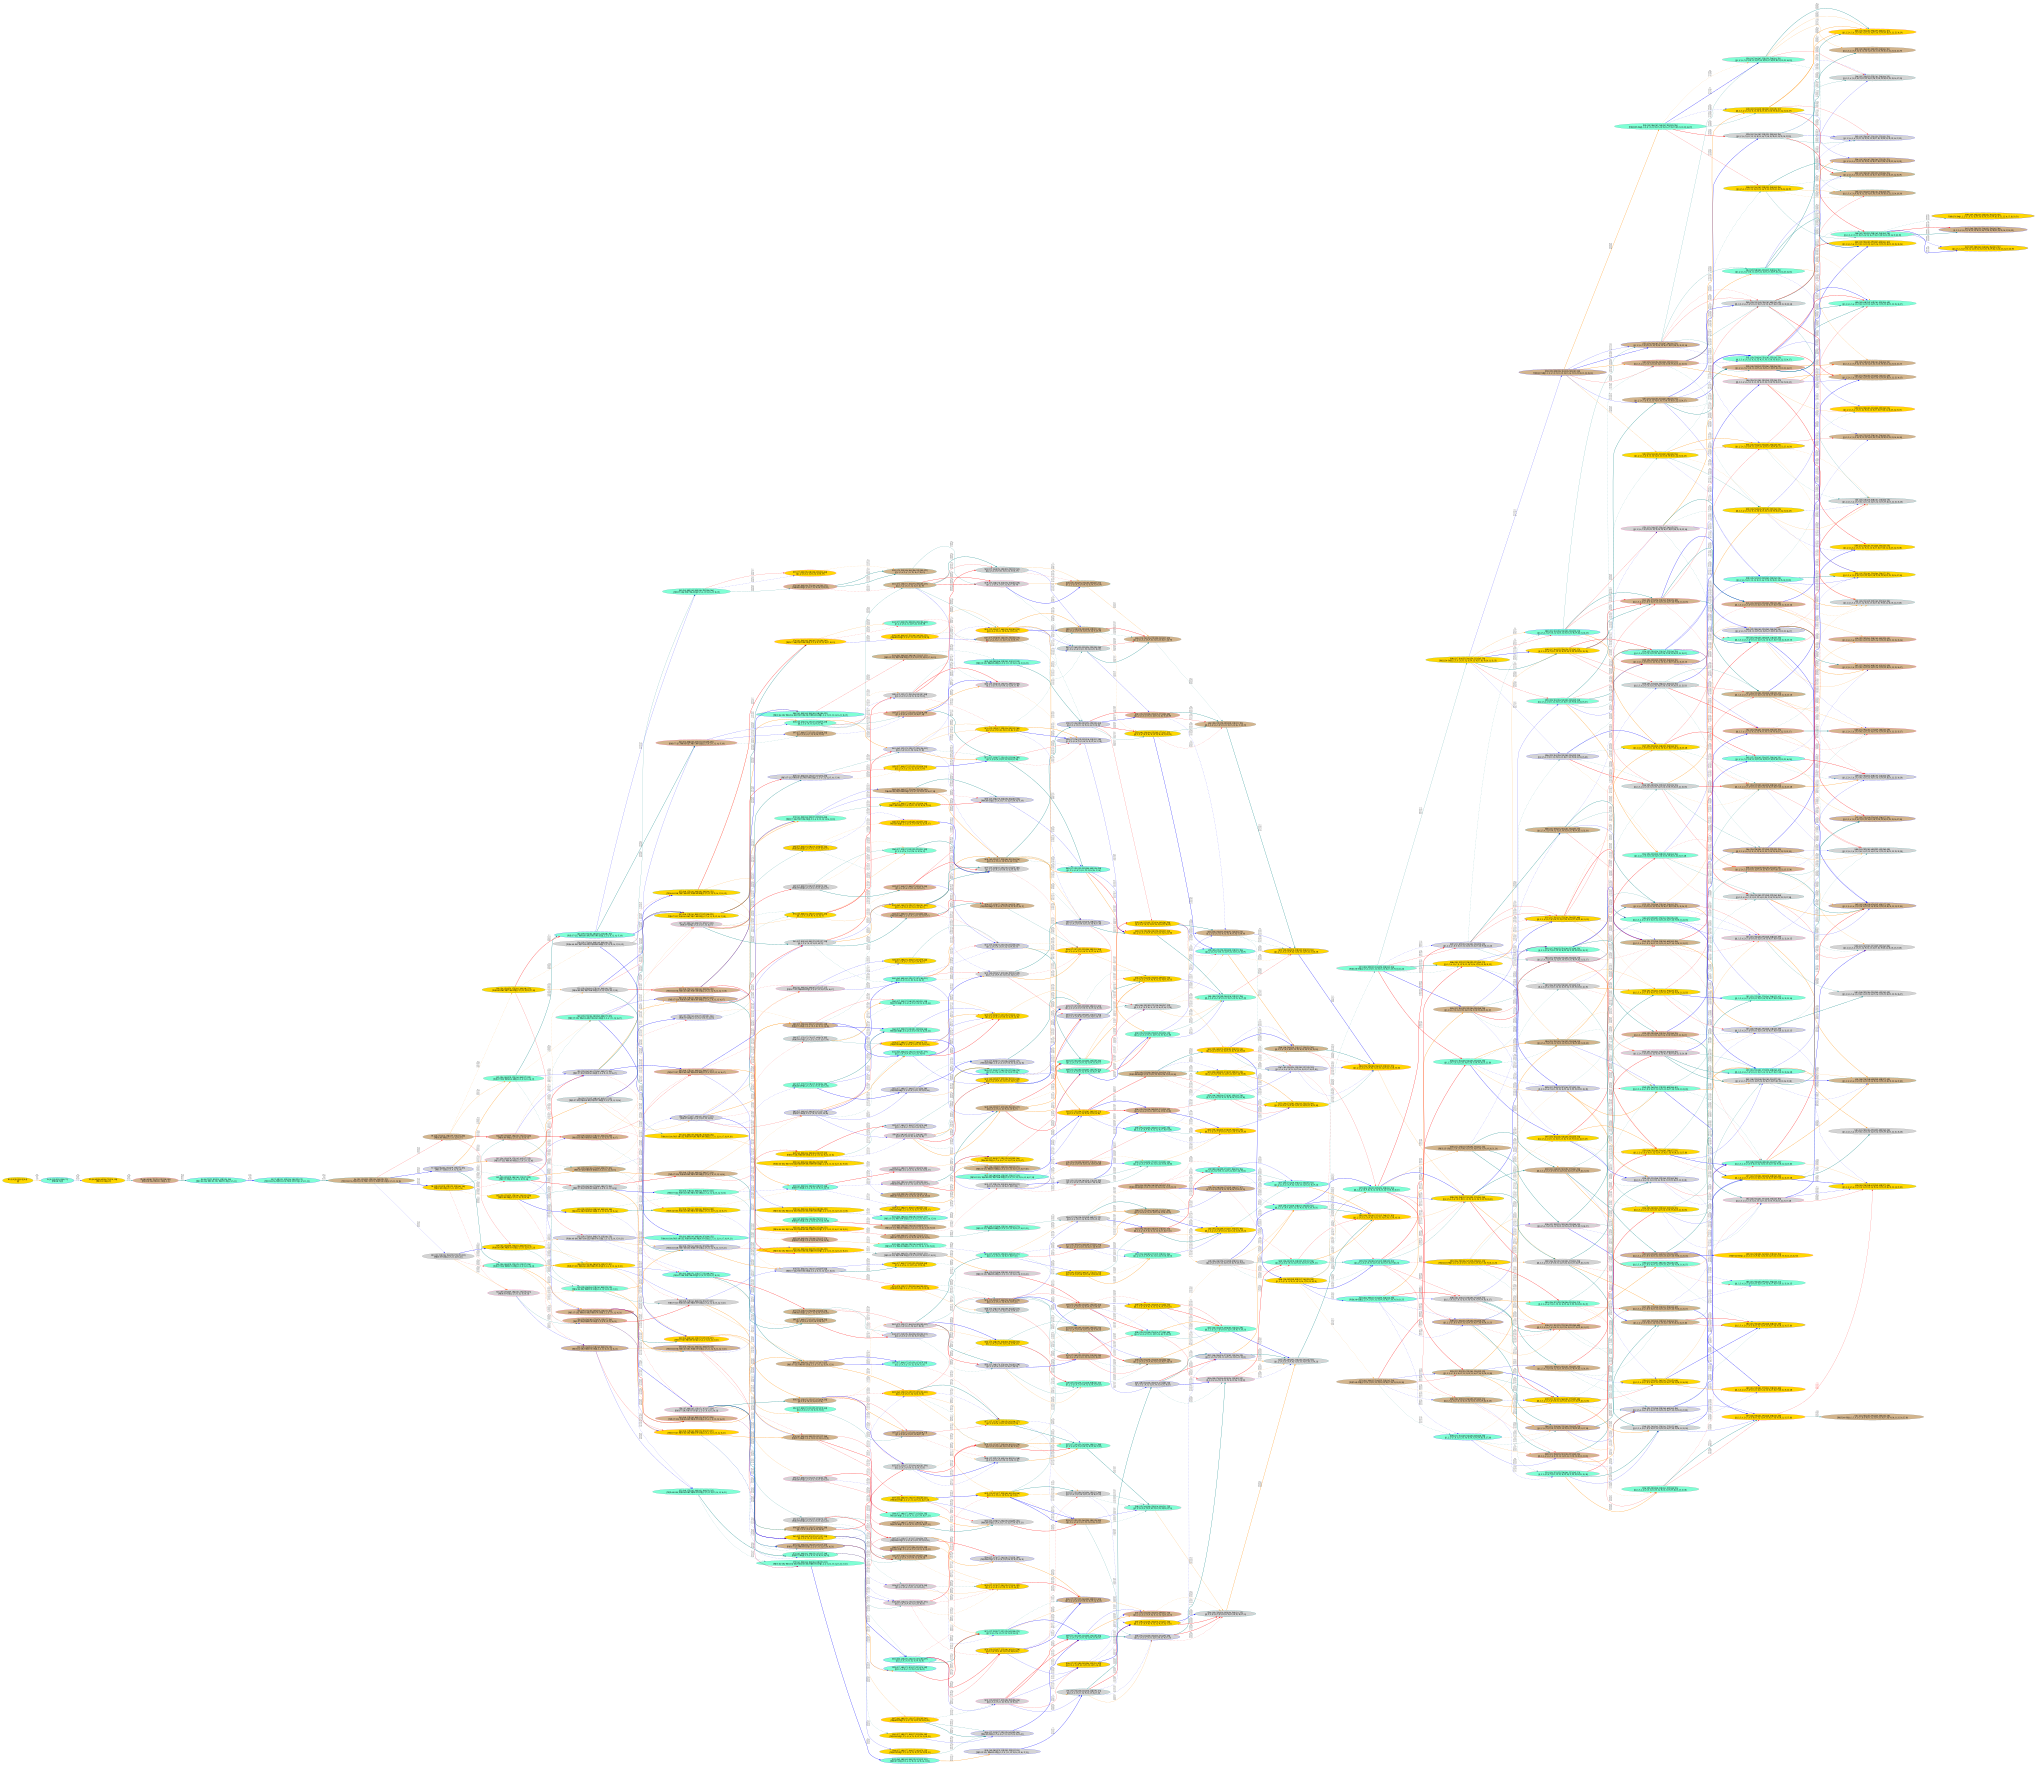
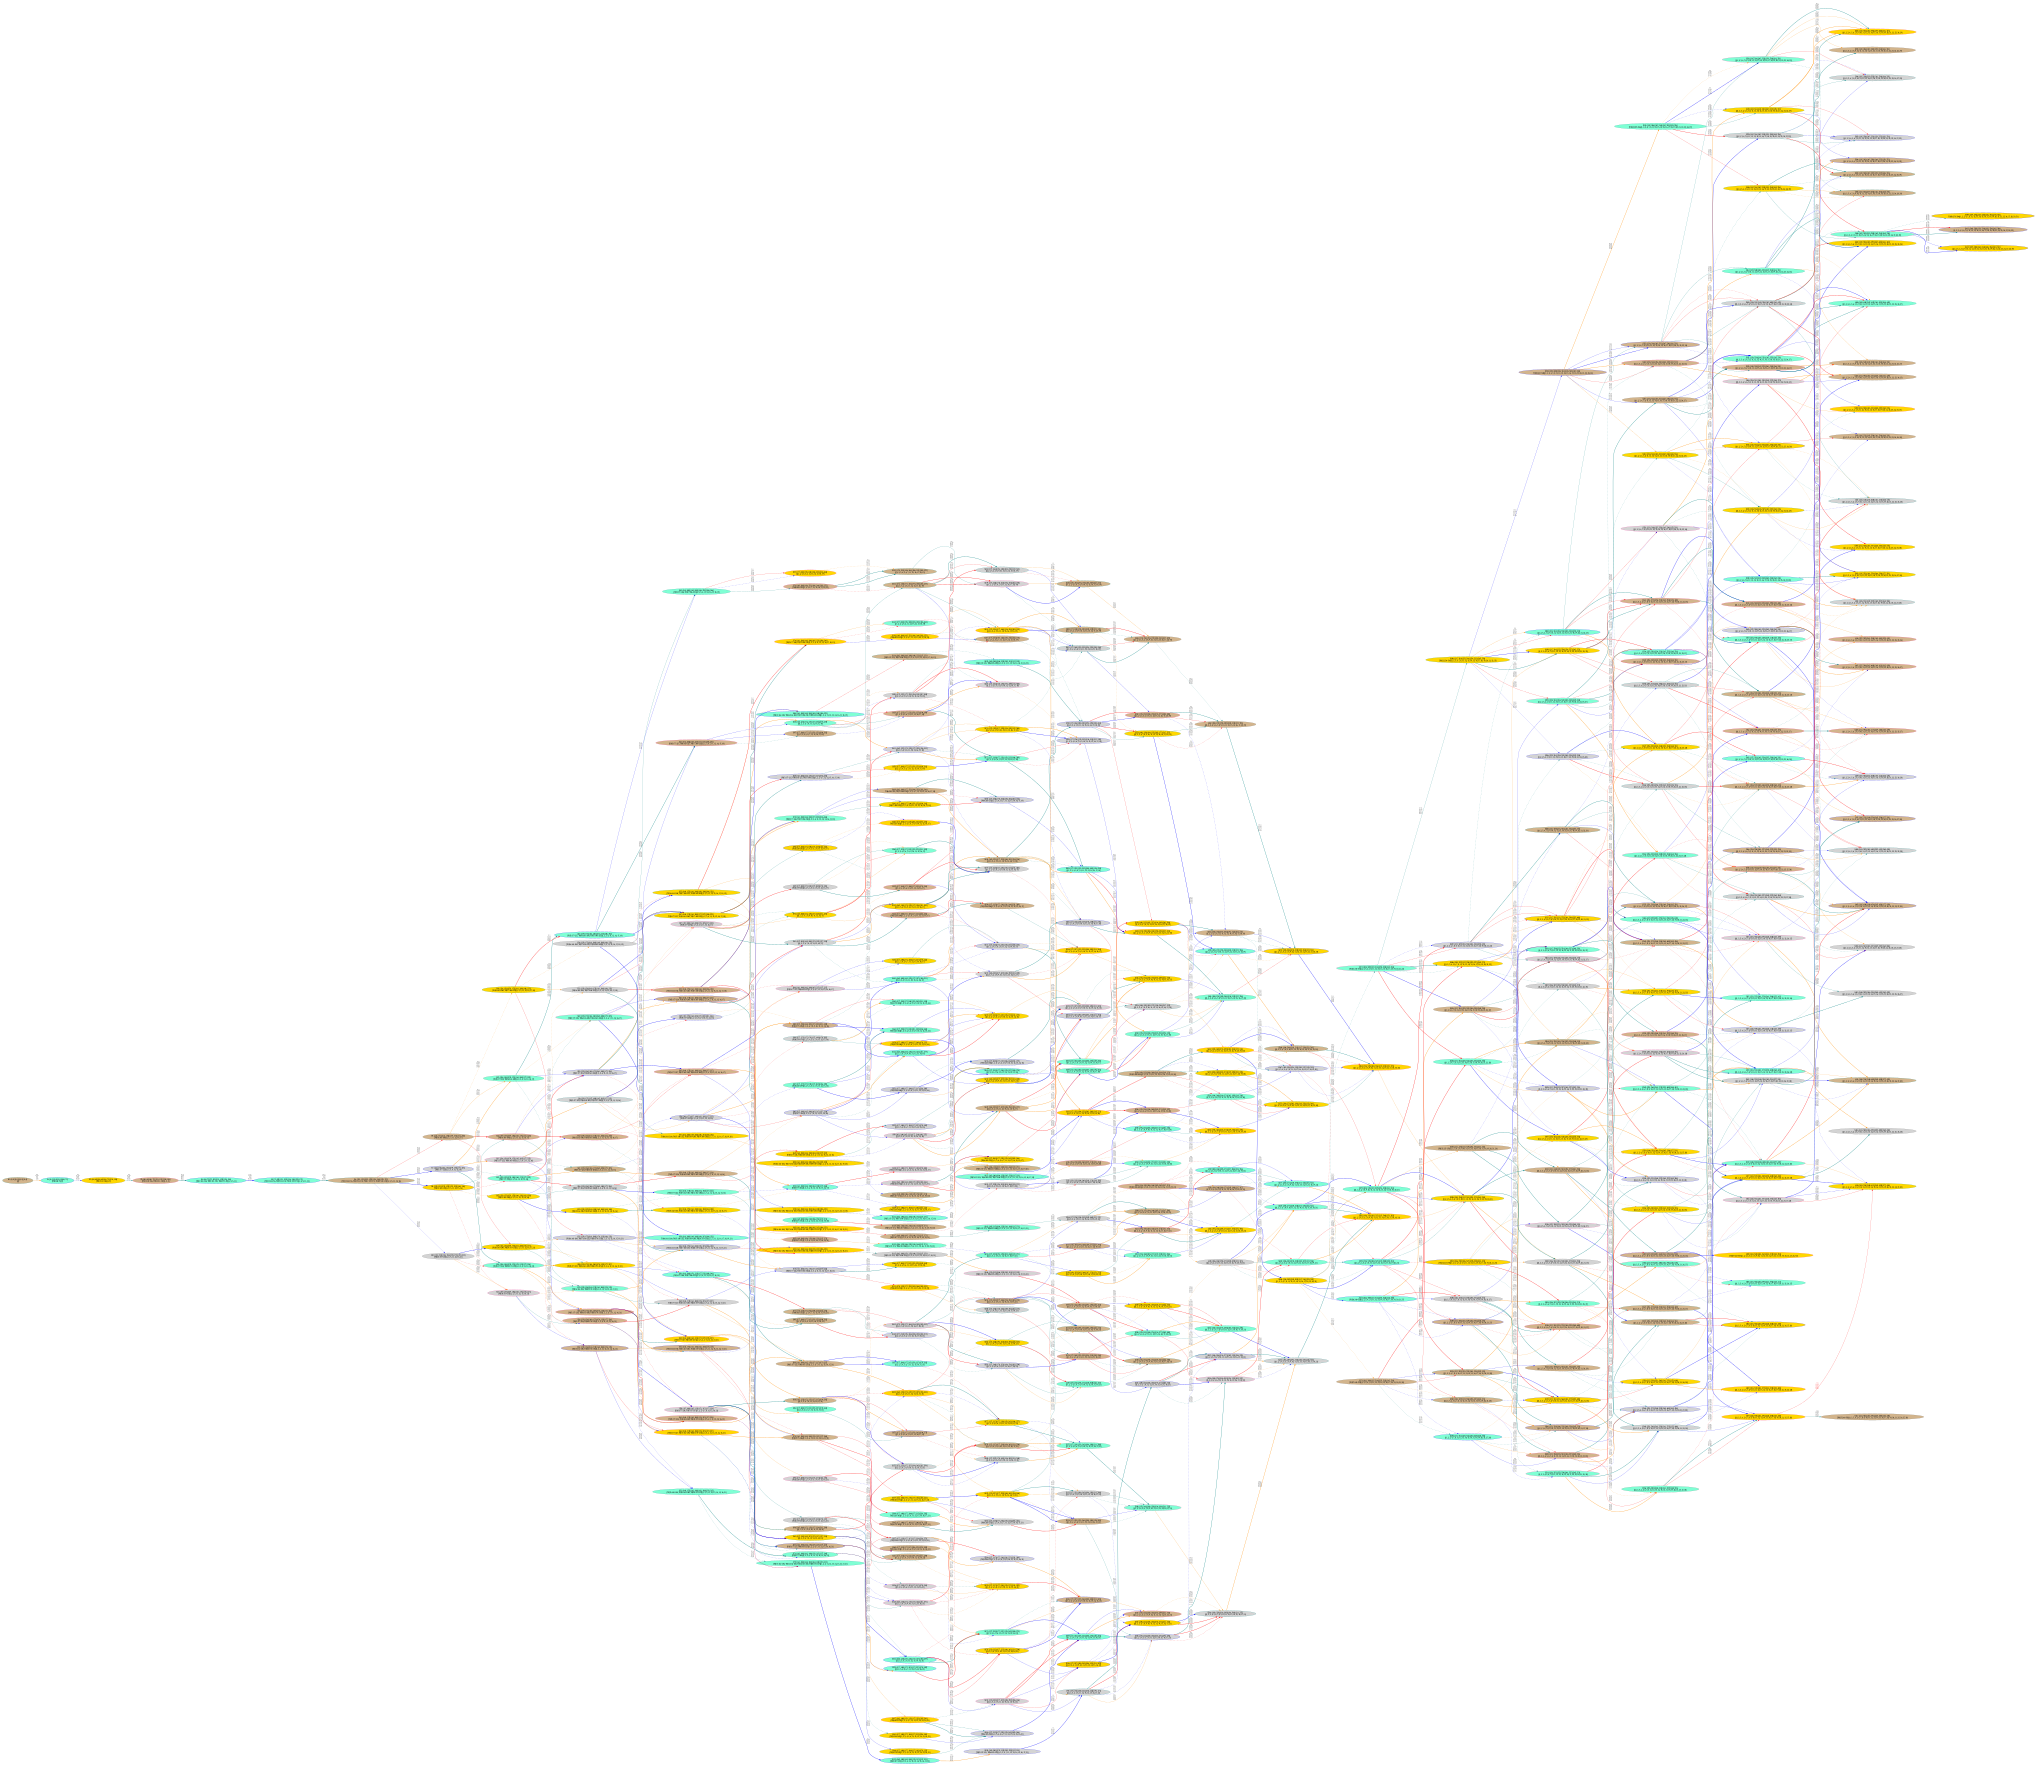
node "S0: [0, 0] [0, 0] [0, 0] [0, 0] {}{}": fillcolor gold -> tan
